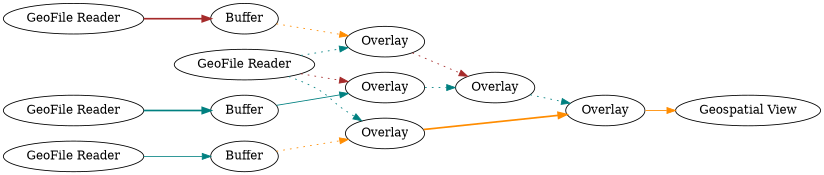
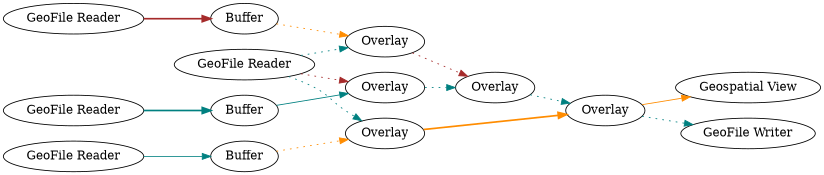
node "GeoFile Writer": added
